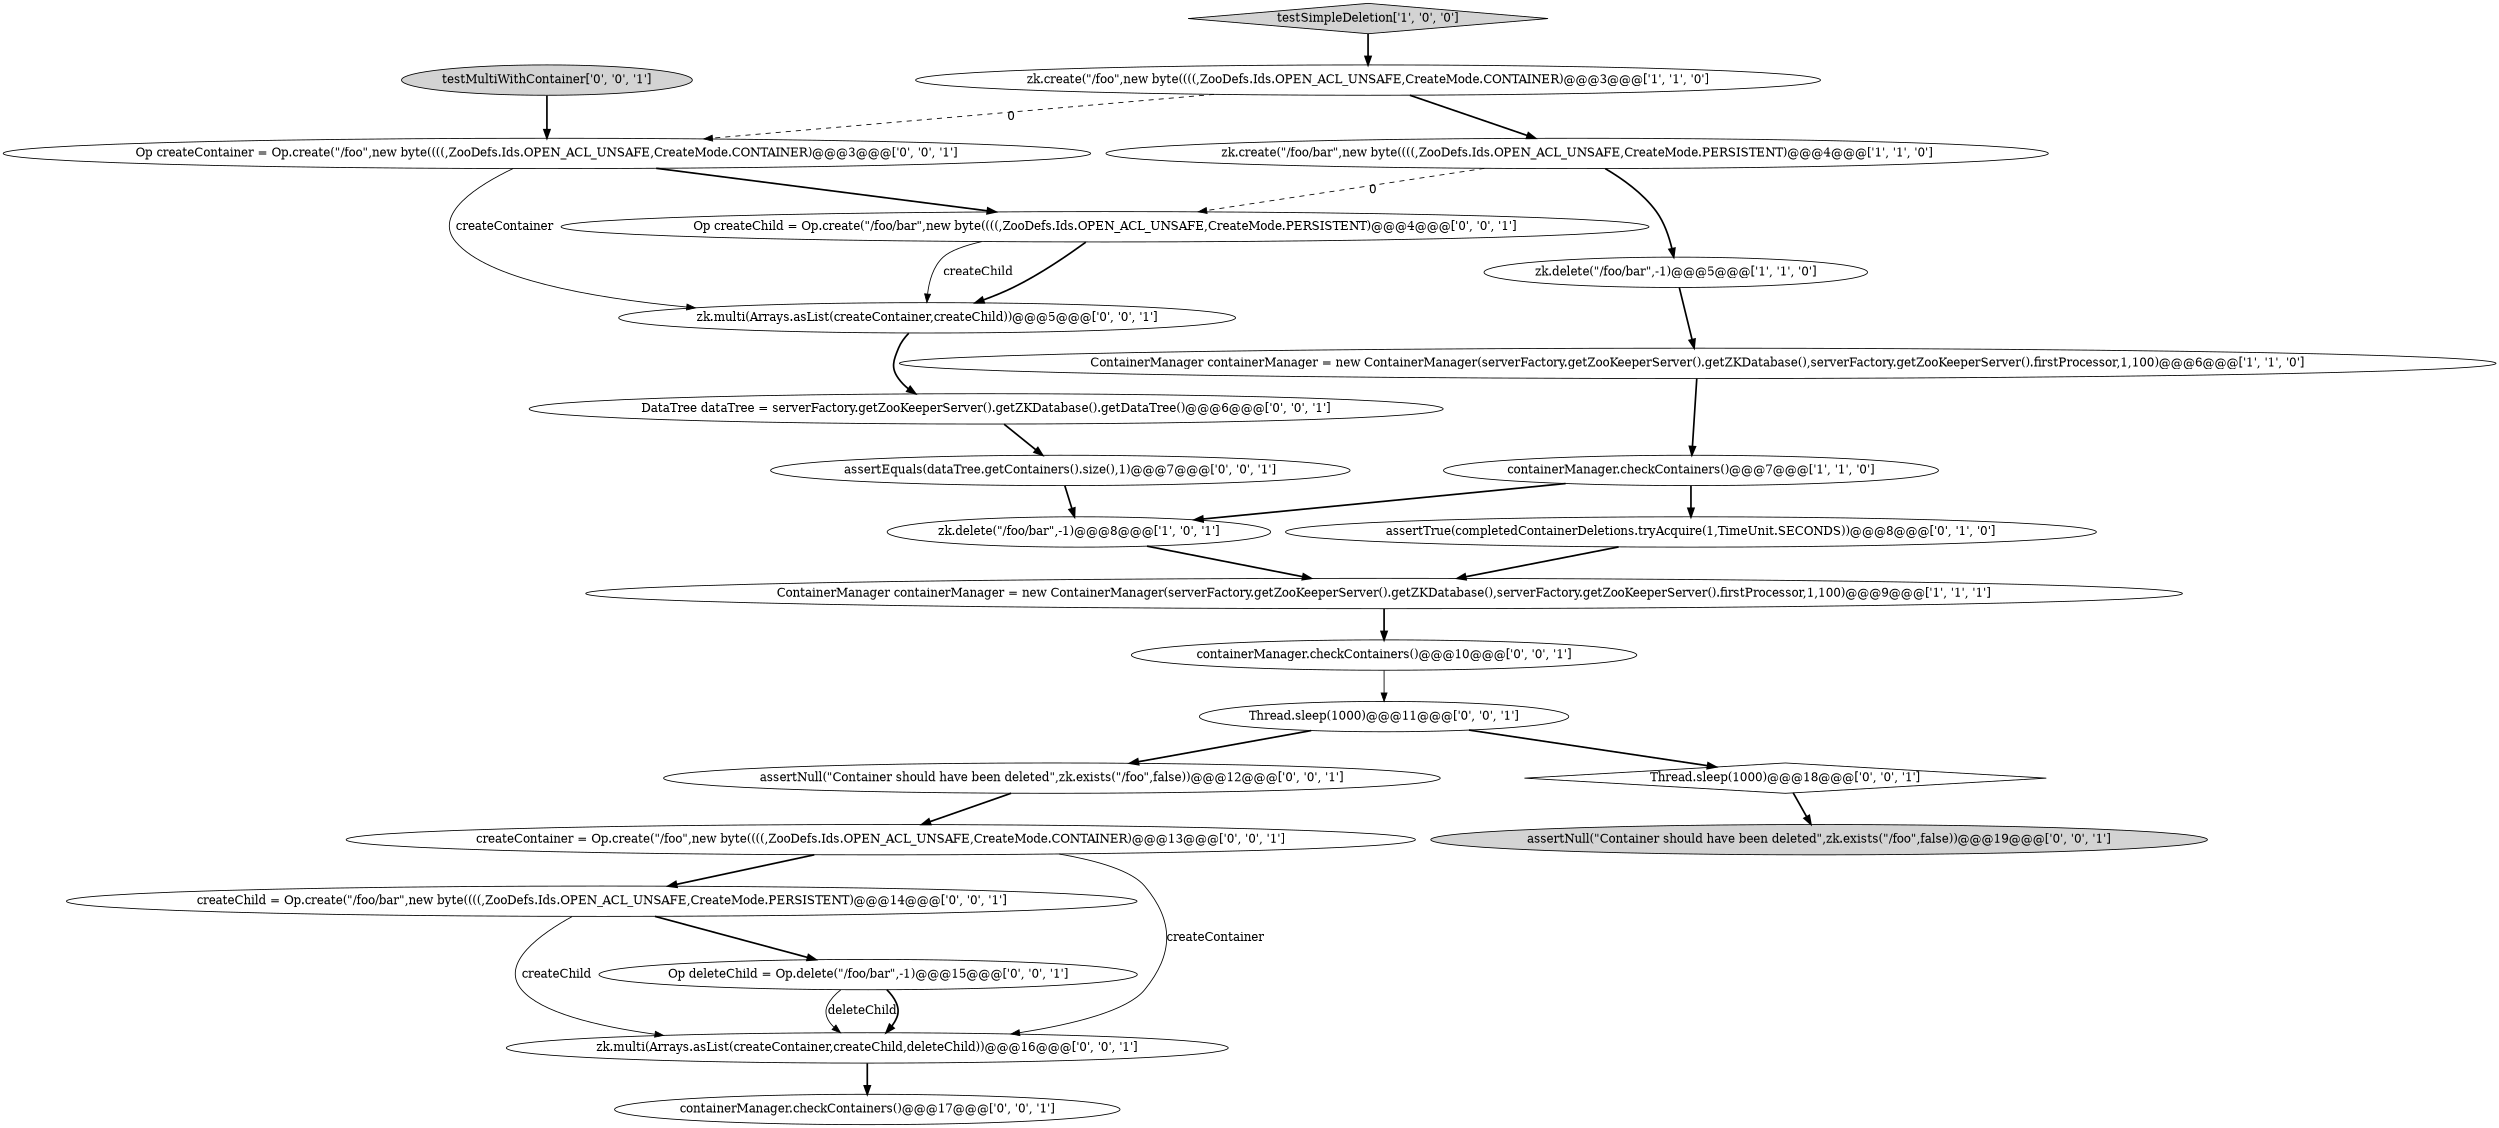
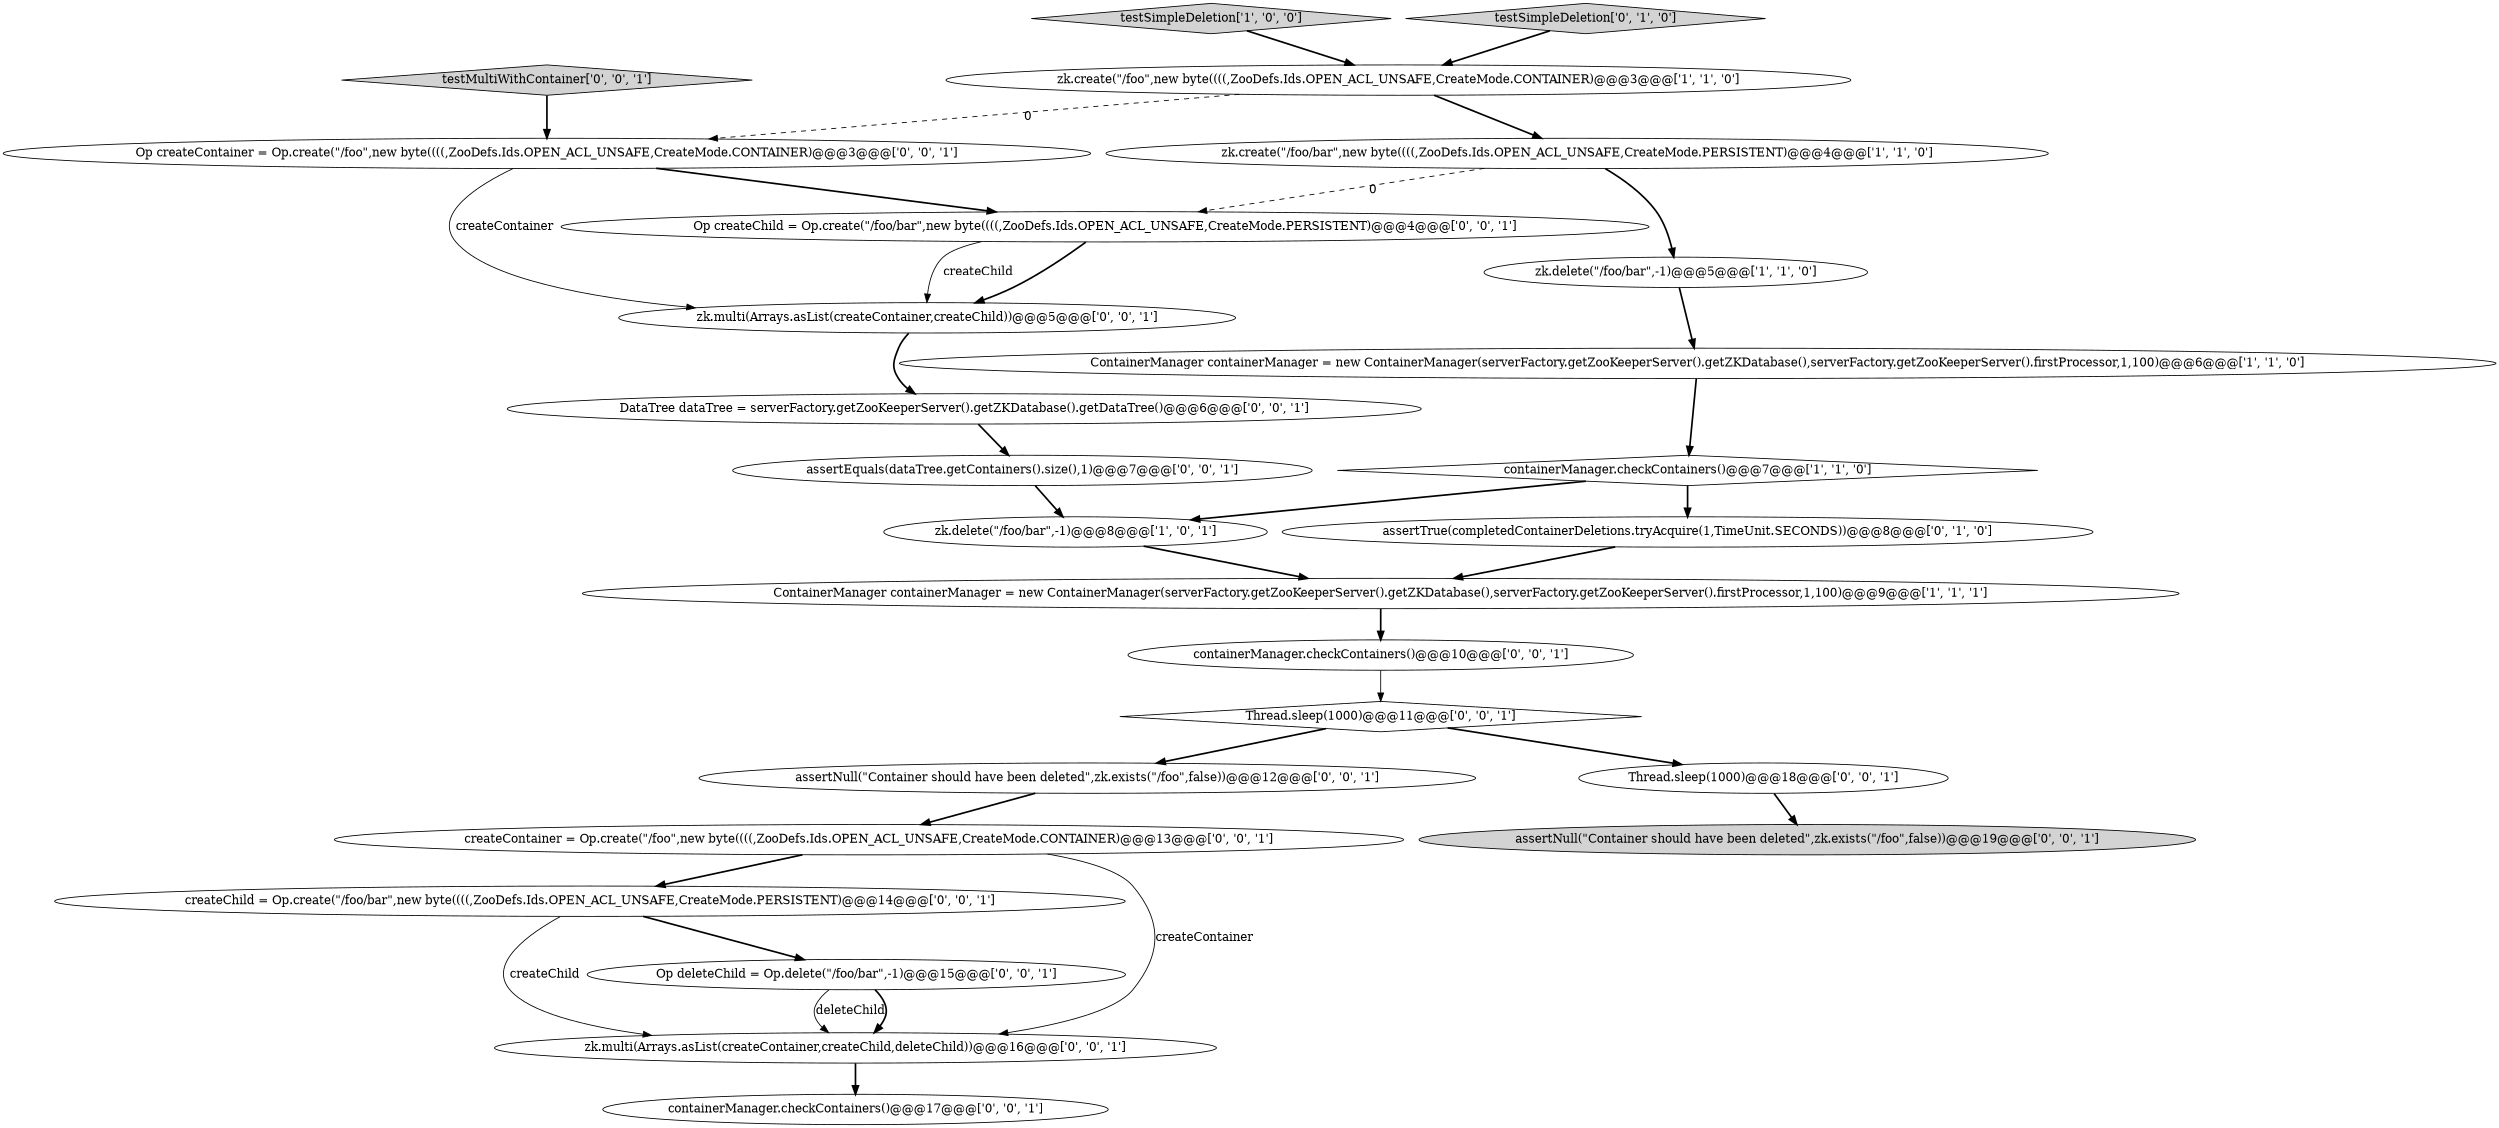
node "testSimpleDeletion['0', '1', '0']": added
node "testMultiWithContainer['0', '0', '1']": shape ellipse -> diamond
node "containerManager.checkContainers()@@@7@@@['1', '1', '0']": shape ellipse -> diamond
node "Thread.sleep(1000)@@@11@@@['0', '0', '1']": shape ellipse -> diamond
node "Thread.sleep(1000)@@@18@@@['0', '0', '1']": shape diamond -> ellipse
